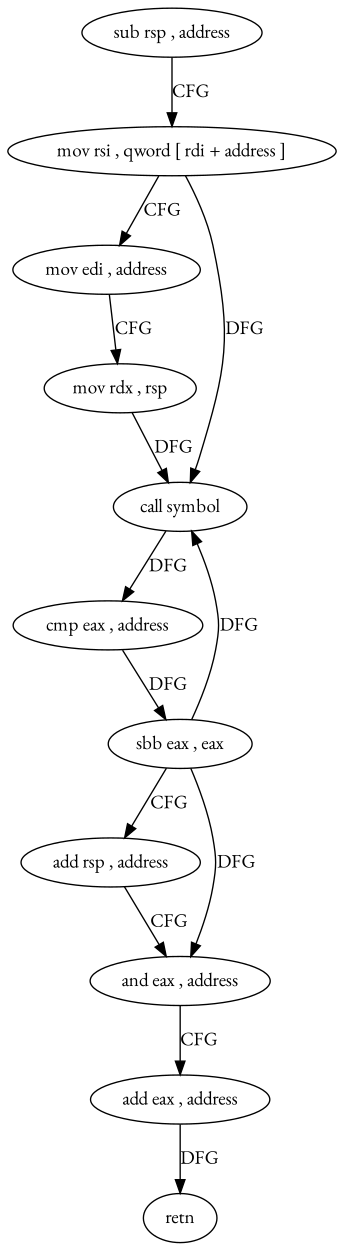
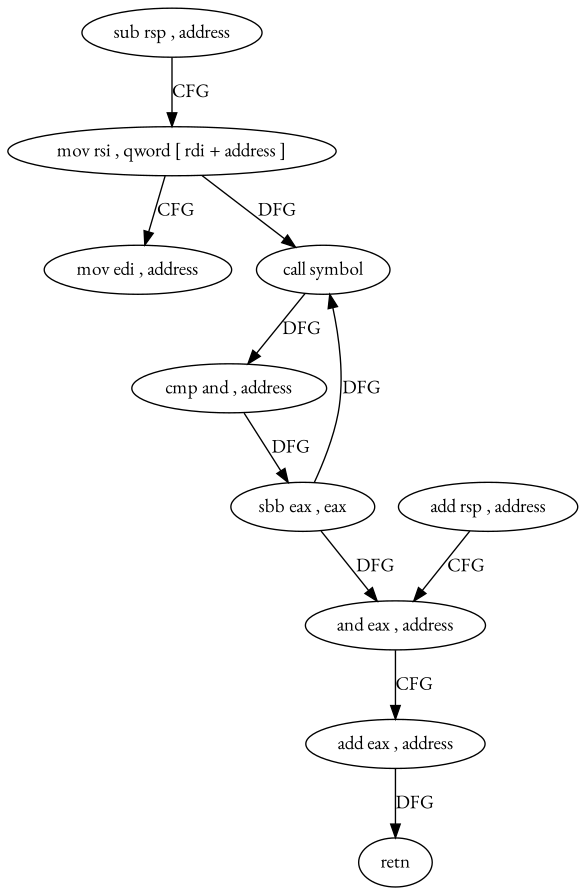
node "mov rdx , rsp": removed
node "cmp eax , address": label "cmp eax , address" -> "cmp and , address"
edge "sbb eax , eax" -> "add rsp , address": removed, label "CFG"
